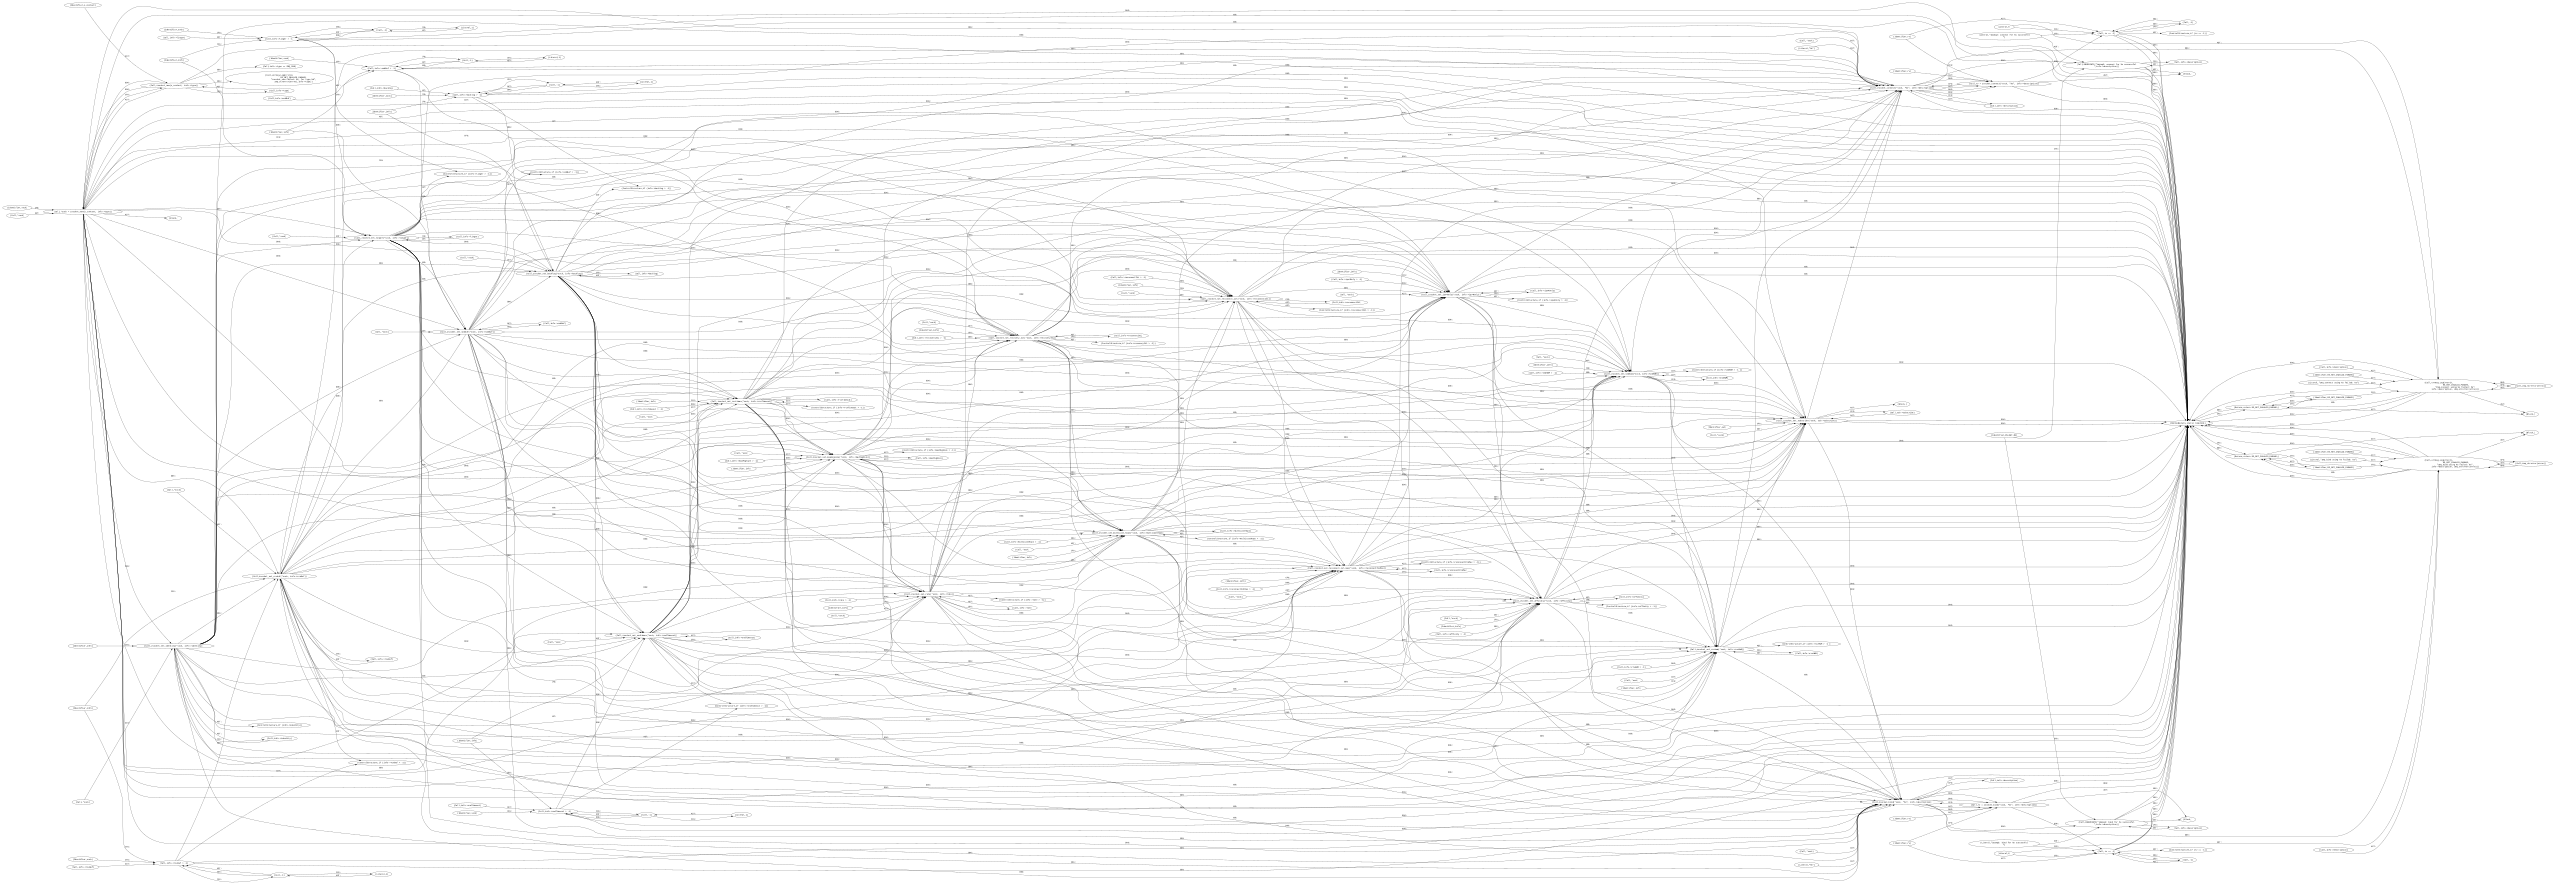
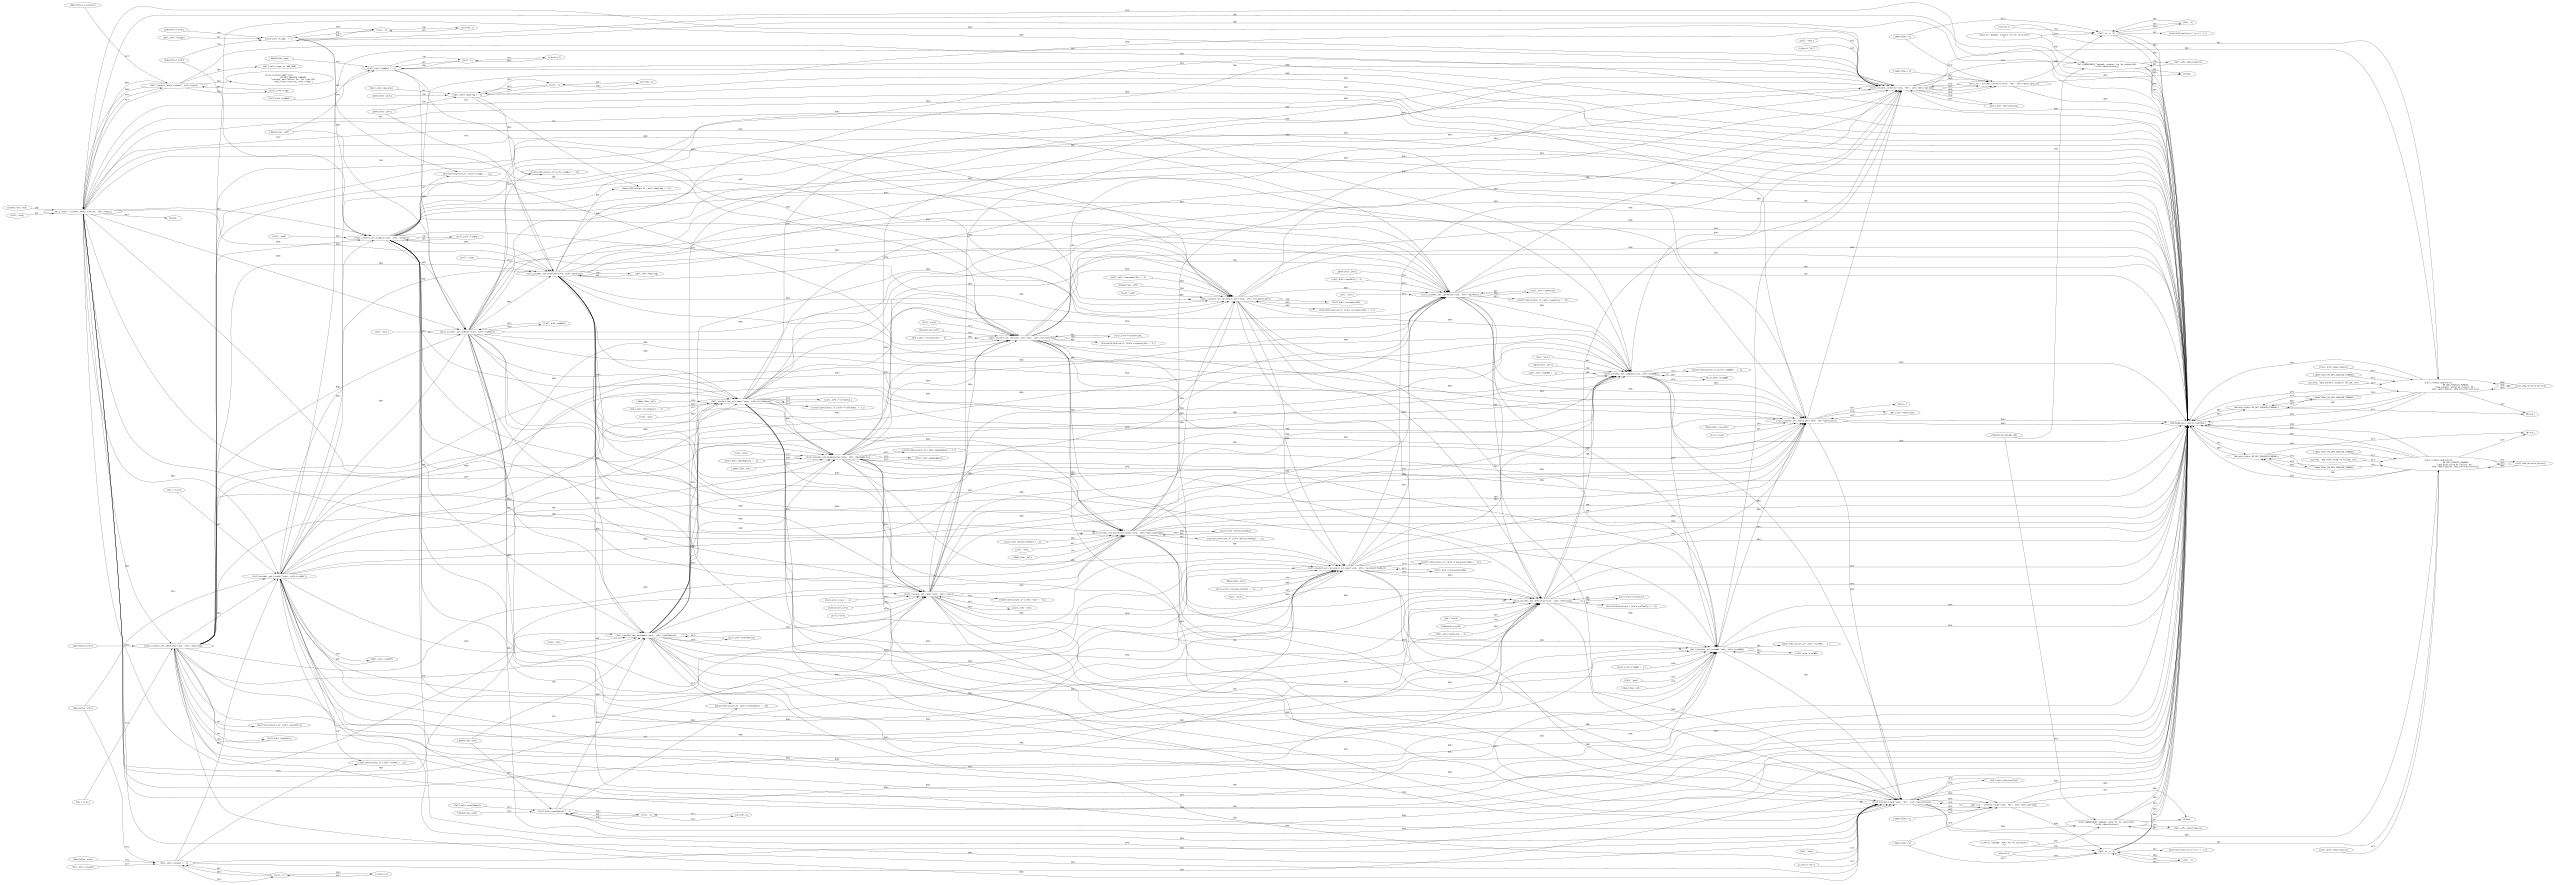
node "(Identifier,sub)": label "(Identifier,sub)" -> "(Identifier,recovery)"
